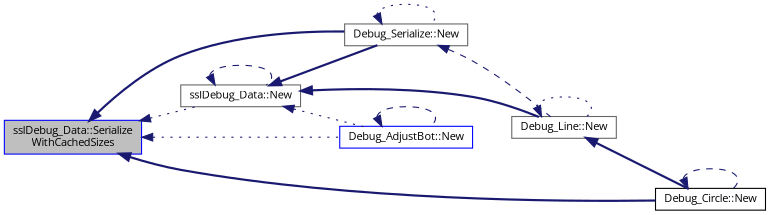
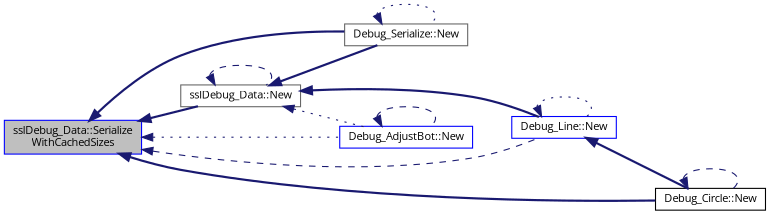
edge "Debug_Line::New" -> "Debug_Serialize::New": now "Debug_Line::New" -> "sslDebug_Data::Serialize WithCachedSizes"
edge "sslDebug_Data::New" -> "sslDebug_Data::Serialize WithCachedSizes": style dotted -> bold
node "Debug_Line::New": color gray40 -> blue
